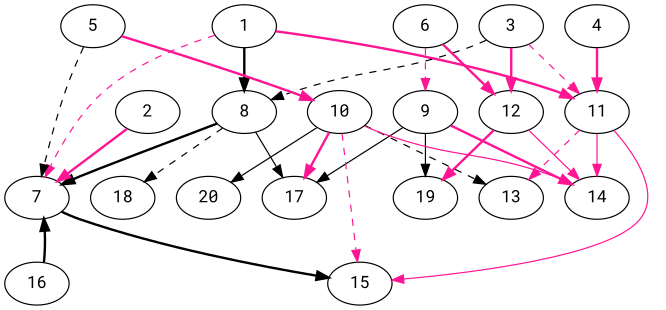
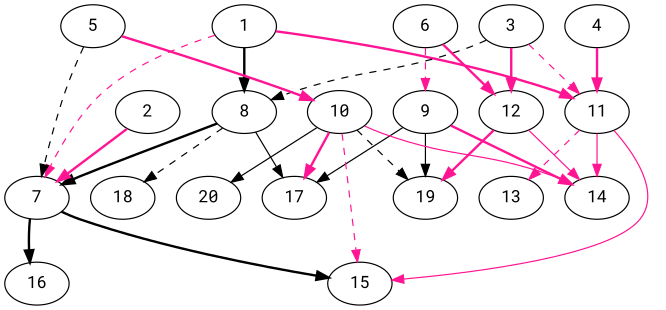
edge "10" -> "13": now "10" -> "19"
edge "16" -> "7": reversed
